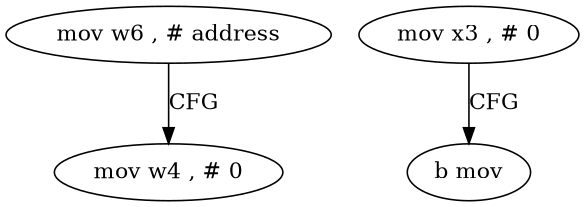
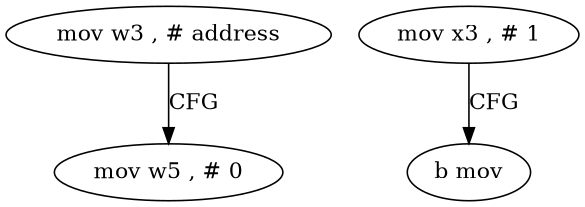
node "mov w6 , # address": label "mov w6 , # address" -> "mov w3 , # address"
node "mov x3 , # 0": label "mov x3 , # 0" -> "mov x3 , # 1"
node "mov w4 , # 0": label "mov w4 , # 0" -> "mov w5 , # 0"
